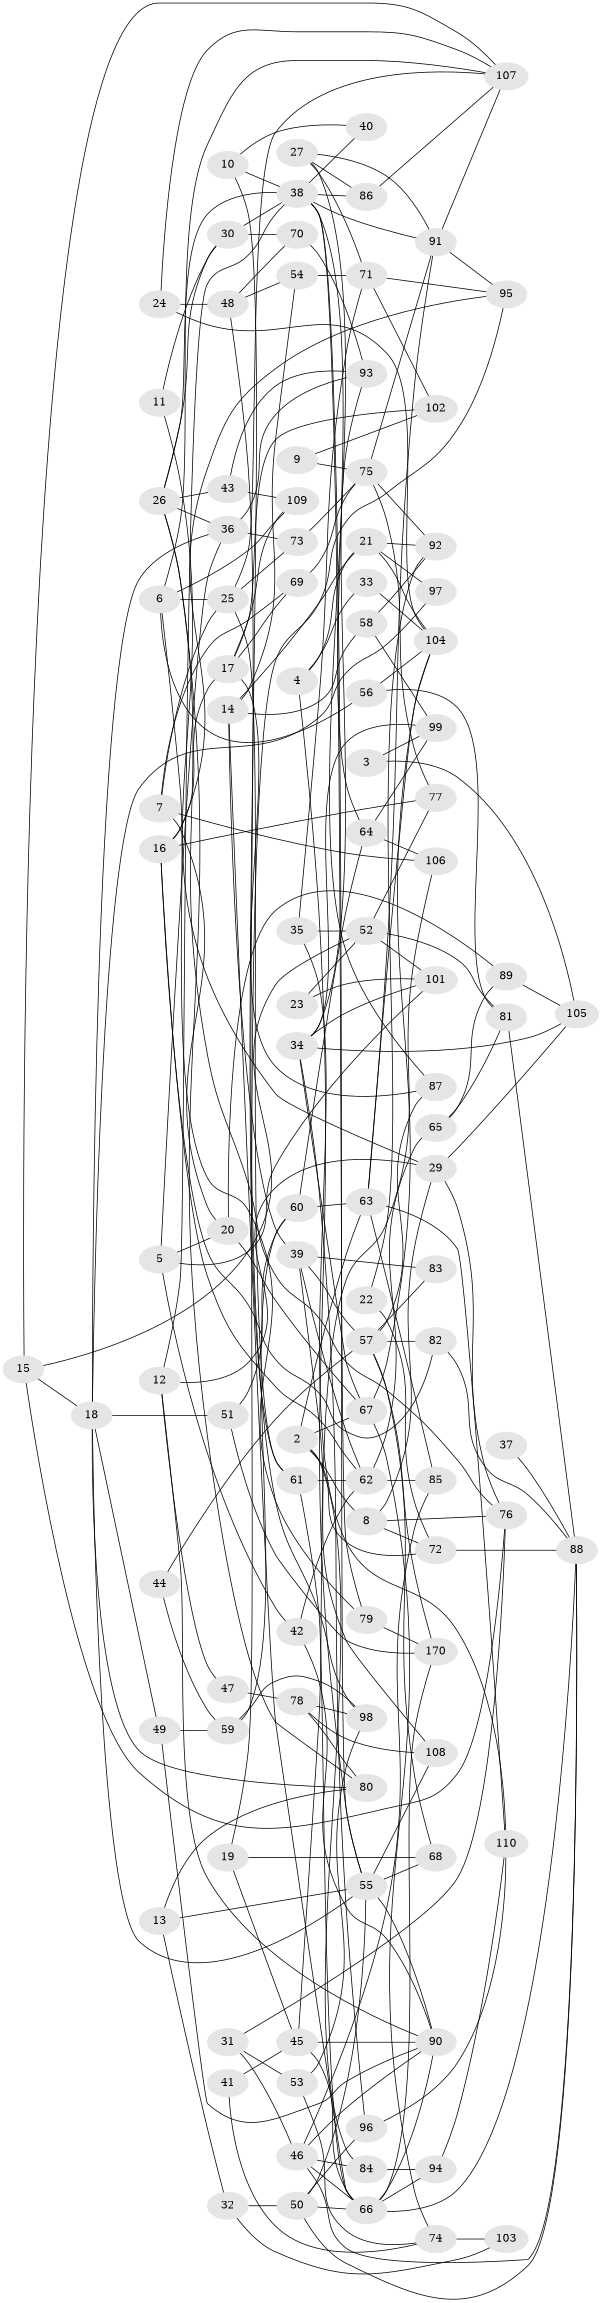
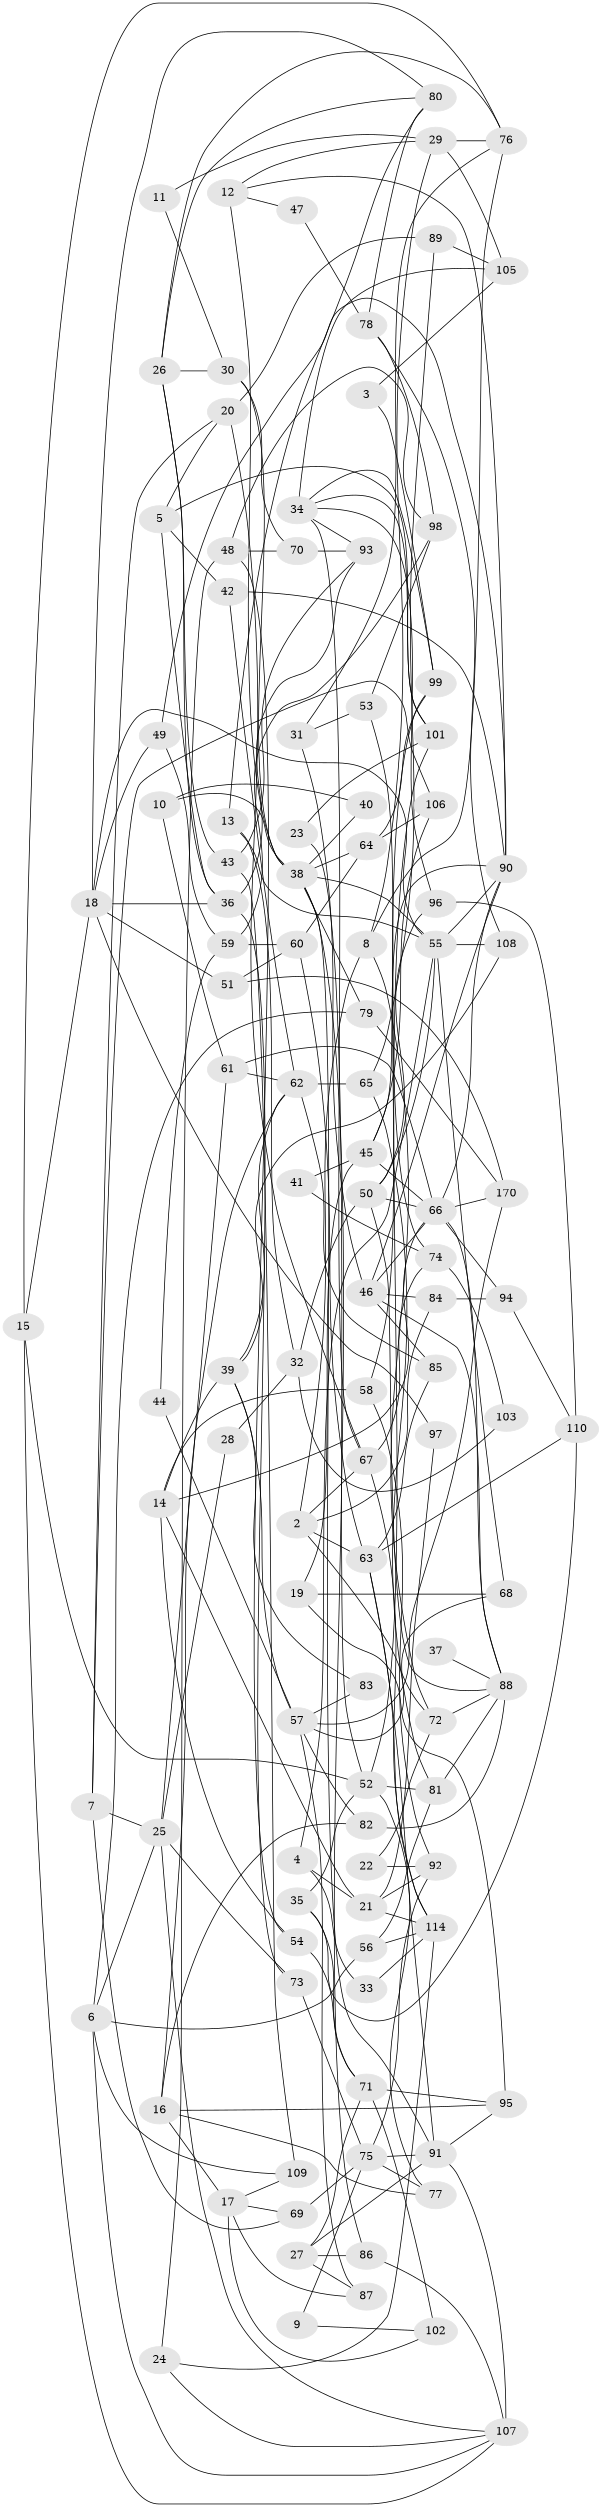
edge "38" -- "26": removed
node "104": label "104" -> "114"
node "28": added
